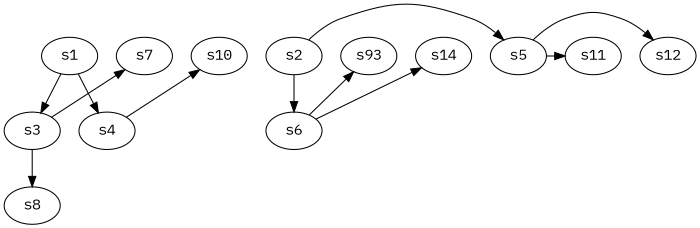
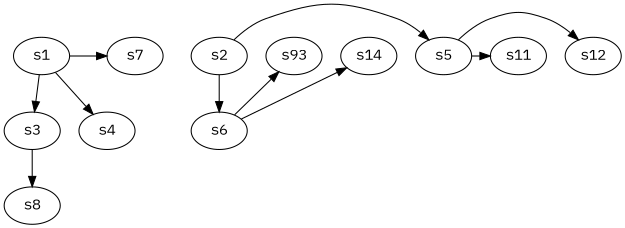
node "s10": removed
edge "s3" -> "s7": now "s1" -> "s7"
